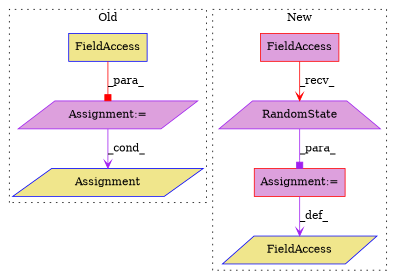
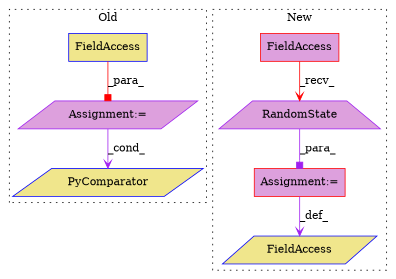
node "Assignment": label "Assignment" -> "PyComparator"
